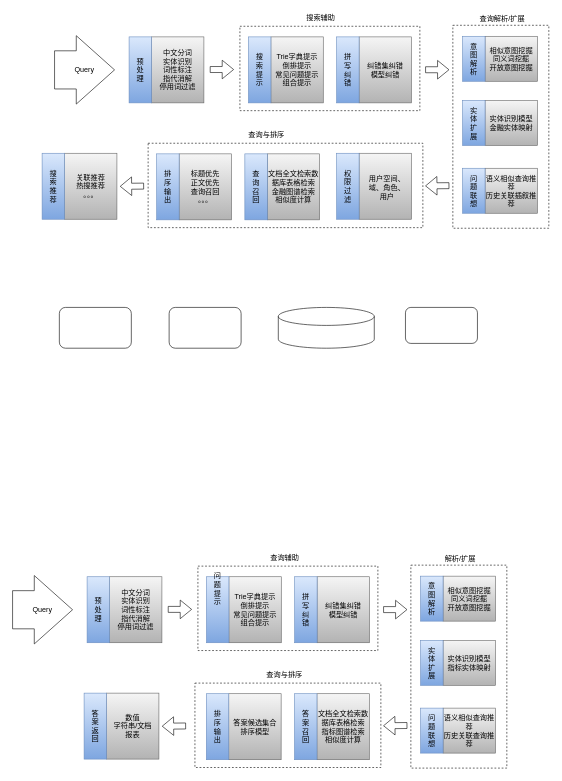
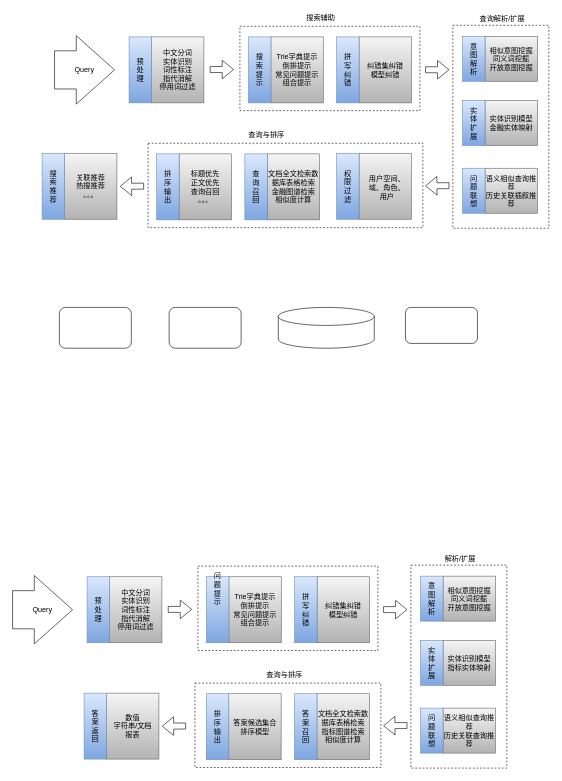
node "查询辅助": removed
